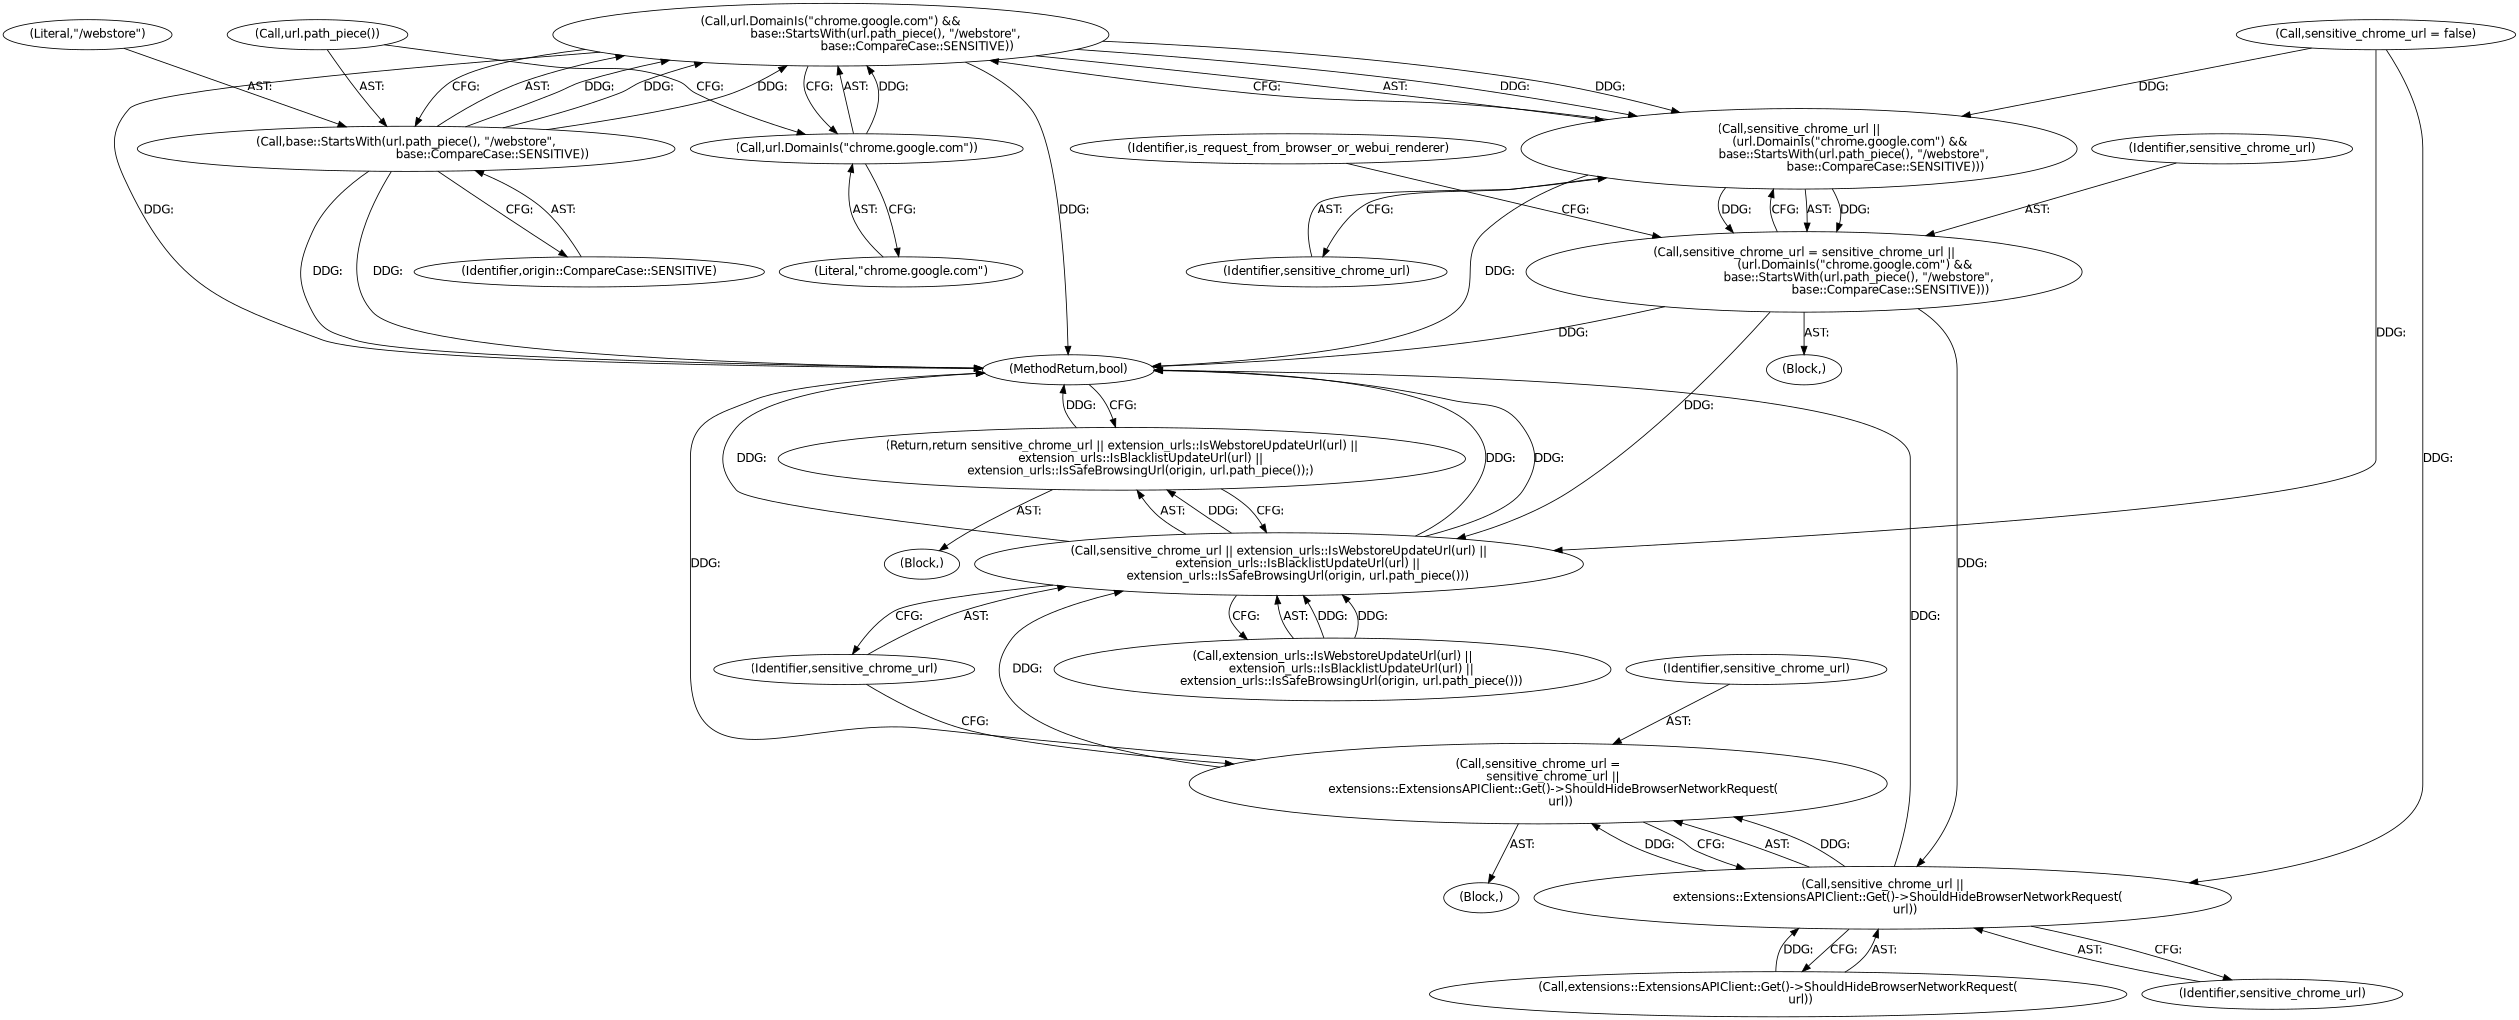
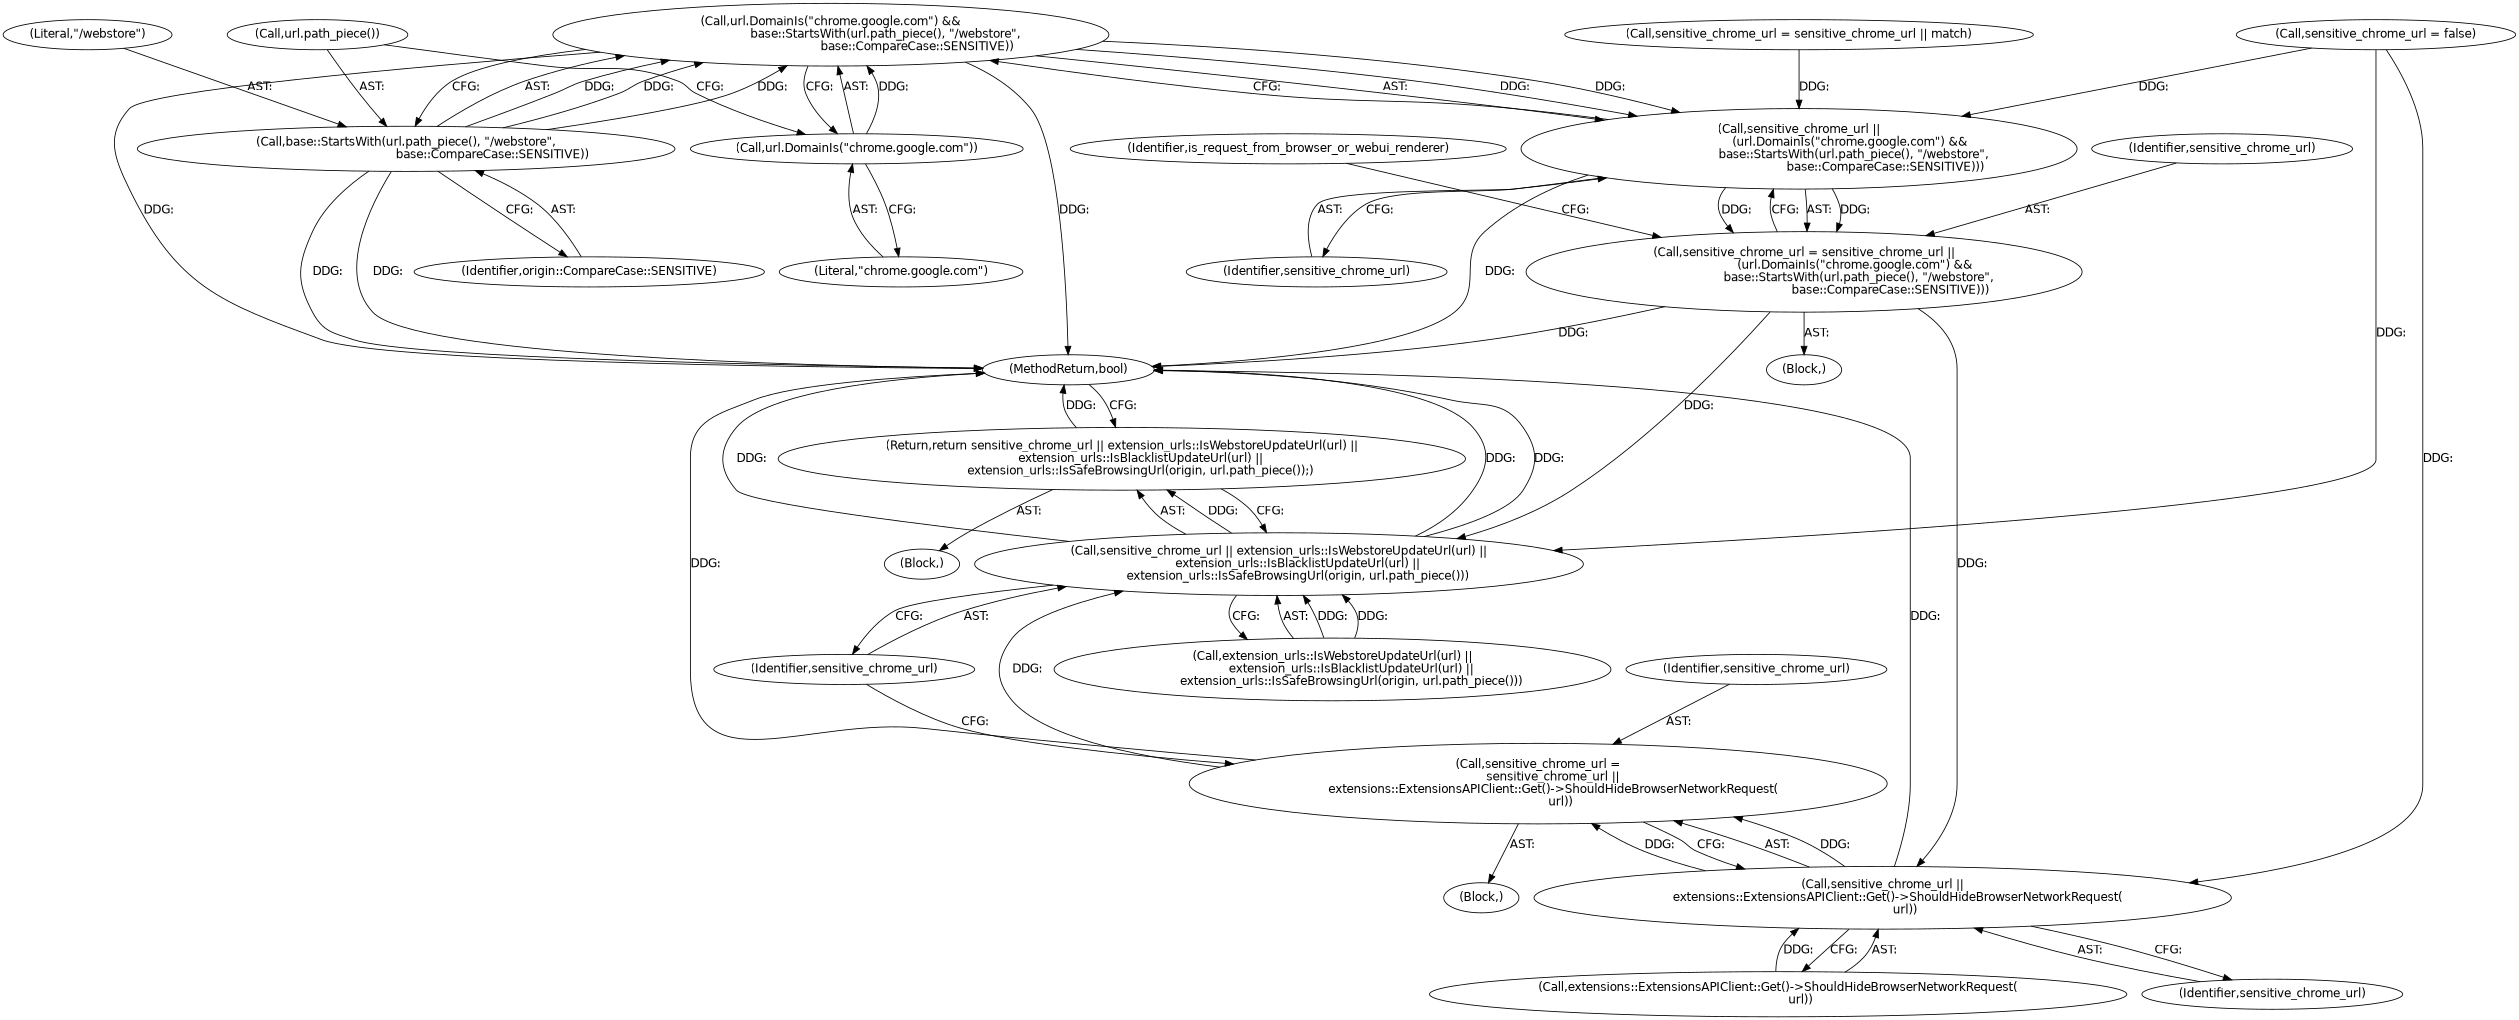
node "(Call,sensitive_chrome_url = sensitive_chrome_url || match)": added
